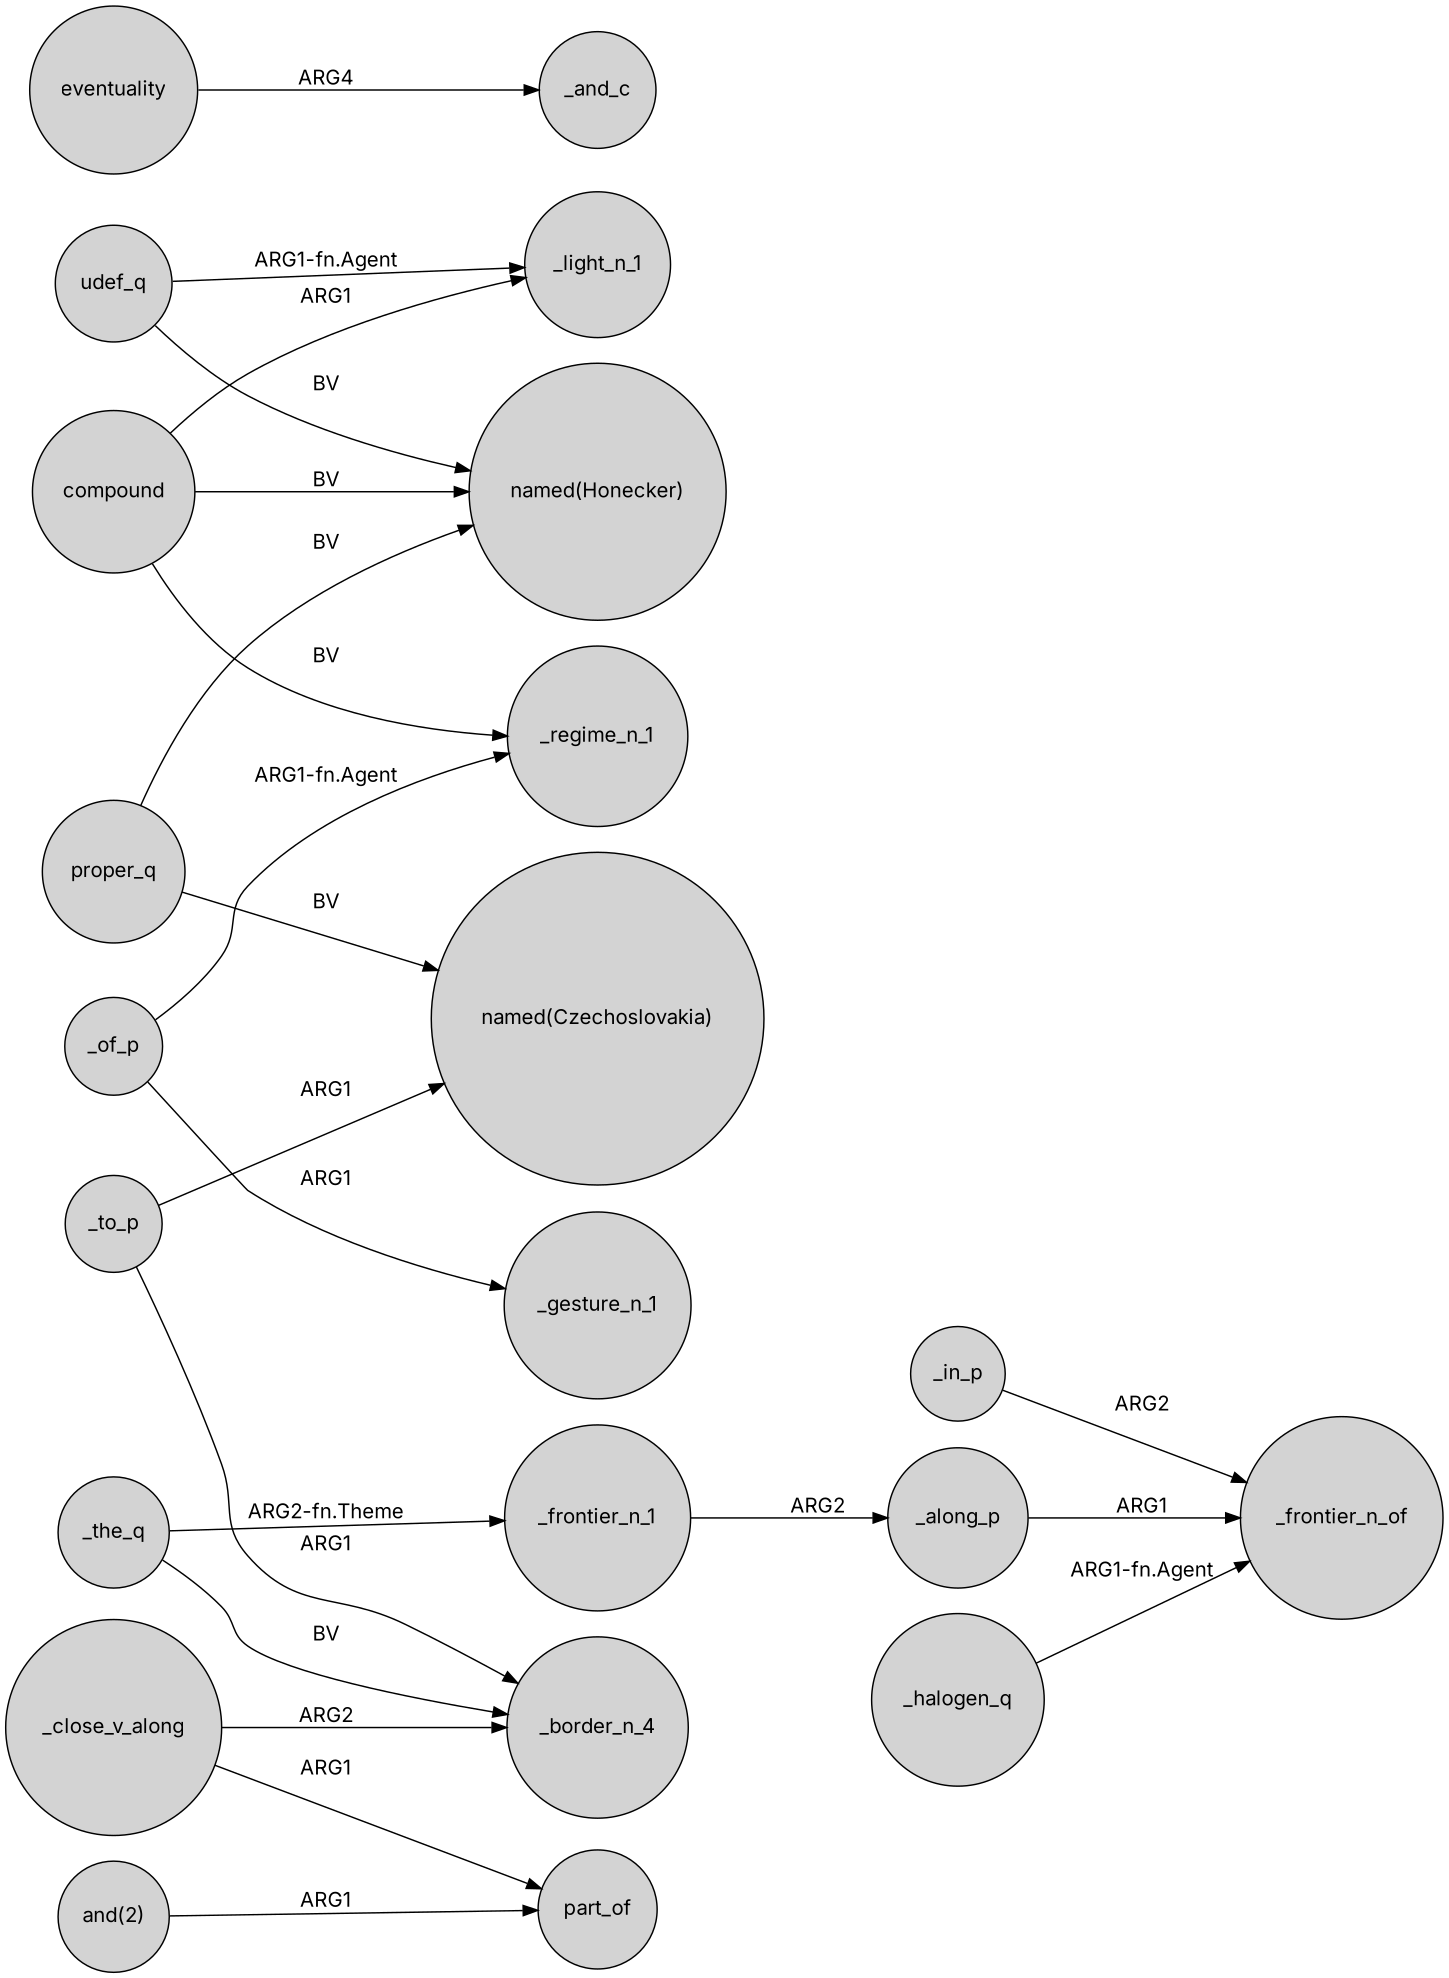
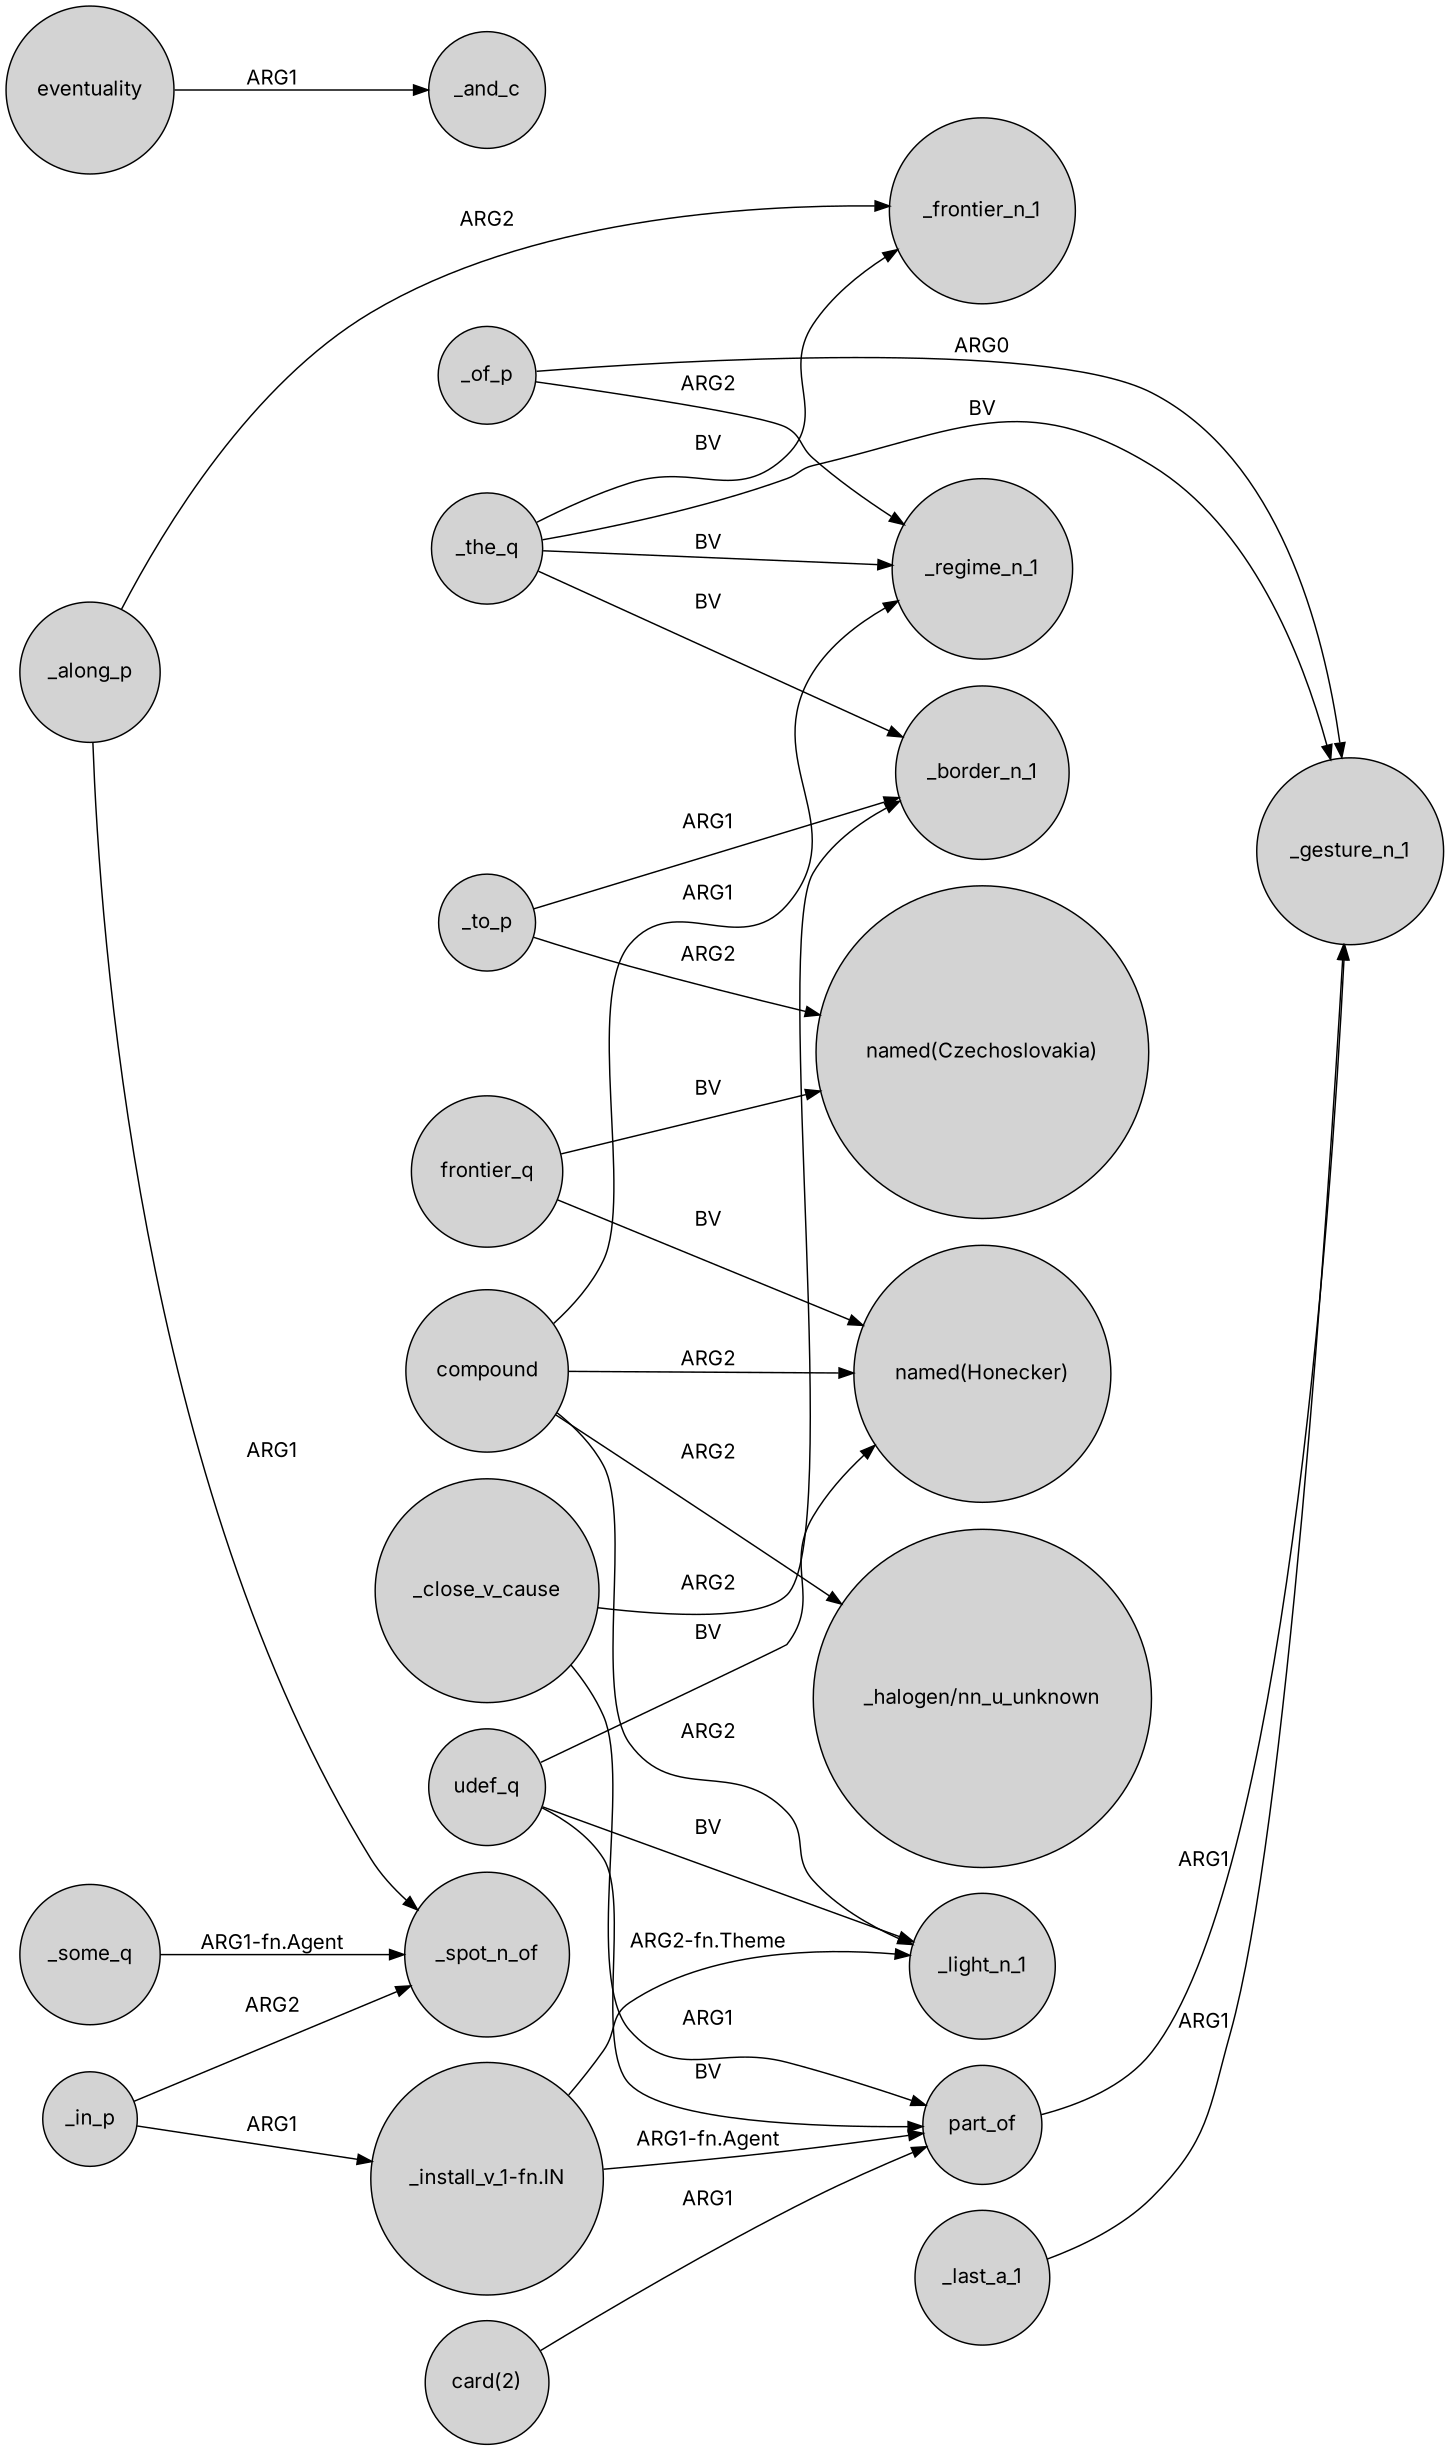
edge "eventuality" -> "_and_c": label "ARG4" -> "ARG1"
edge "udef_q" -> "_light_n_1": label "ARG1-fn.Agent" -> "BV"
edge "compound" -> "_light_n_1": label "ARG1" -> "ARG2"
edge "_the_q" -> "_gesture_n_1": added, label "BV"
edge "compound" -> "named(Honecker)": label "BV" -> "ARG2"
edge "_the_q" -> "_regime_n_1": added, label "BV"
edge "compound" -> "_regime_n_1": label "BV" -> "ARG1"
edge "_of_p" -> "_regime_n_1": label "ARG1-fn.Agent" -> "ARG2"
node "proper_q": label "proper_q" -> "frontier_q"
edge "_to_p" -> "named(Czechoslovakia)": label "ARG1" -> "ARG2"
edge "_of_p" -> "_gesture_n_1": label "ARG1" -> "ARG0"
edge "_the_q" -> "_frontier_n_1": label "ARG2-fn.Theme" -> "BV"
edge "_frontier_n_1" -> "_along_p": reversed
node "_frontier_n_of": label "_frontier_n_of" -> "_spot_n_of"
edge "part_of" -> "_gesture_n_1": added, label "ARG1"
node "_halogen/nn_u_unknown": added
node "_halogen_q": label "_halogen_q" -> "_some_q"
node "_close_v_along": label "_close_v_along" -> "_close_v_cause"
node "_border_n_4": label "_border_n_4" -> "_border_n_1"
node "and(2)": label "and(2)" -> "card(2)"
edge "udef_q" -> "part_of": added, label "BV"
node "_install_v_1-fn.IN": added
node "_last_a_1": added
